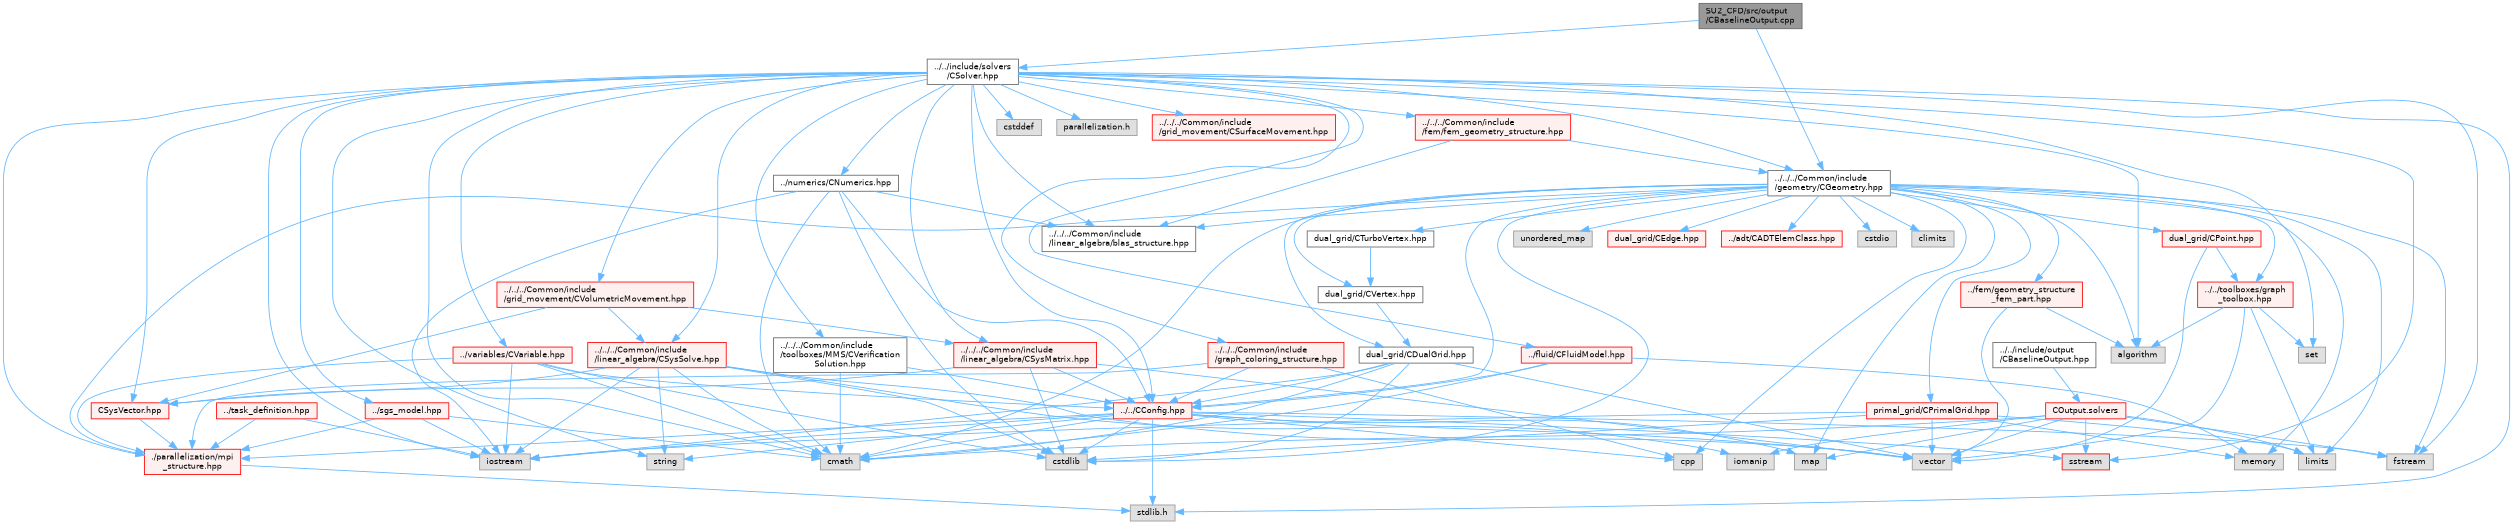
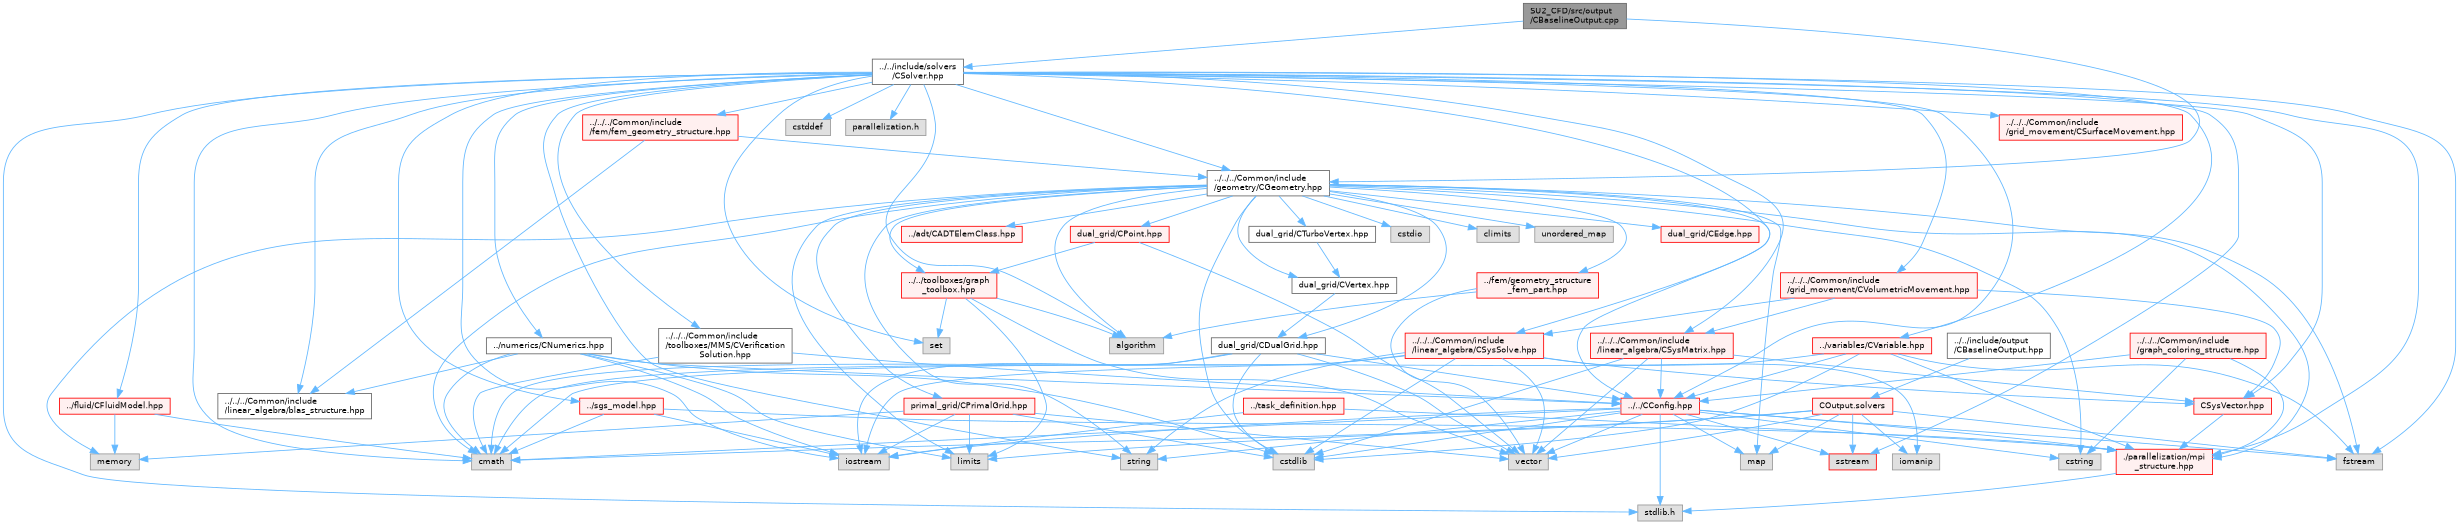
edge "../../include/solvers /CSolver.hpp" -> "../../../Common/include /graph_coloring_structure.hpp": removed
edge "../../../Common/include /geometry/CGeometry.hpp" -> "../../../Common/include /linear_algebra/blas_structure.hpp": now "../../../Common/include /geometry/CGeometry.hpp" -> "string"
edge "../fluid/CFluidModel.hpp" -> "../../CConfig.hpp": removed
edge "../variables/CVariable.hpp" -> "iostream": now "../variables/CVariable.hpp" -> "fstream"
edge "../numerics/CNumerics.hpp" -> "limits": added
node "cpp": label "cpp" -> "cstring"
